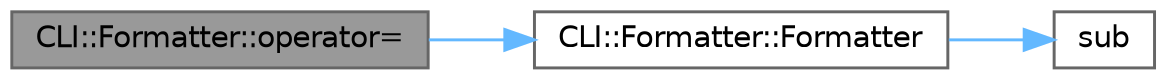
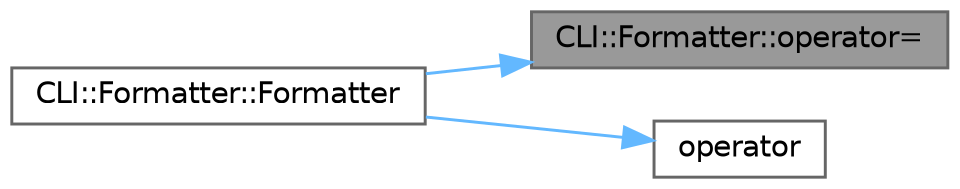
edge "CLI::Formatter::operator=" -> "CLI::Formatter::Formatter": reversed
node "sub": label "sub" -> "operator"
